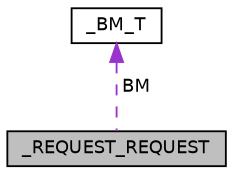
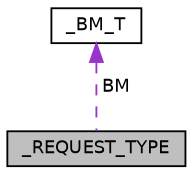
node "_REQUEST_REQUEST": label "_REQUEST_REQUEST" -> "_REQUEST_TYPE"
